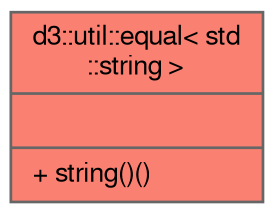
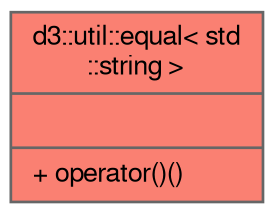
node "d3::util::equal< std": text "+ string()()" -> "+ operator()()"
